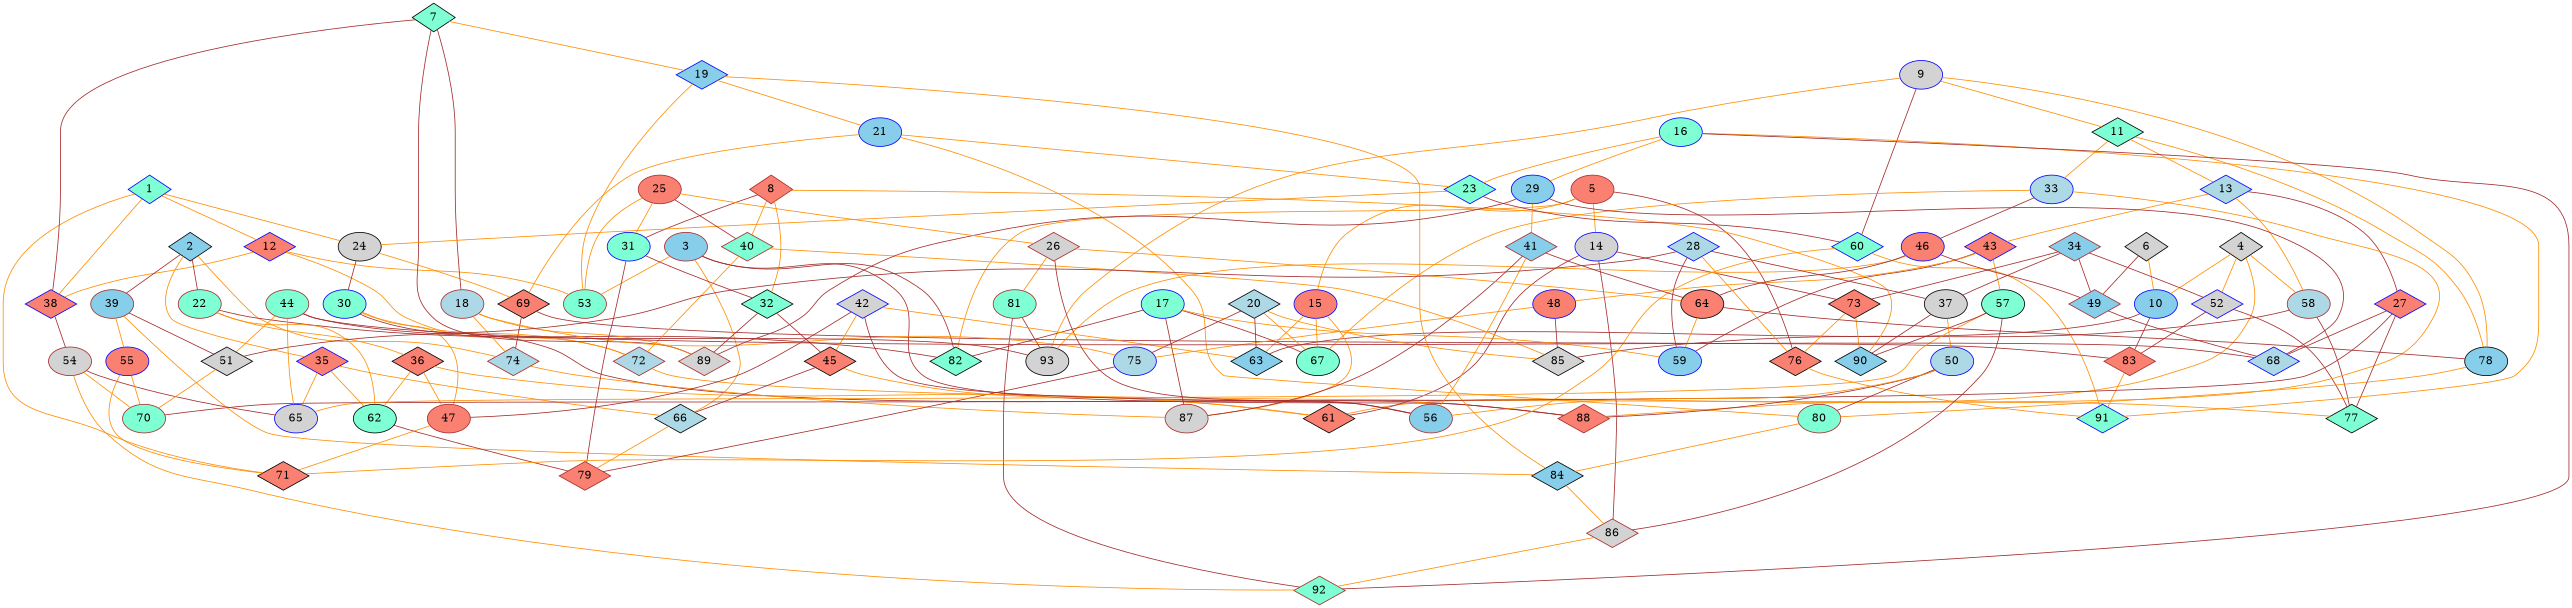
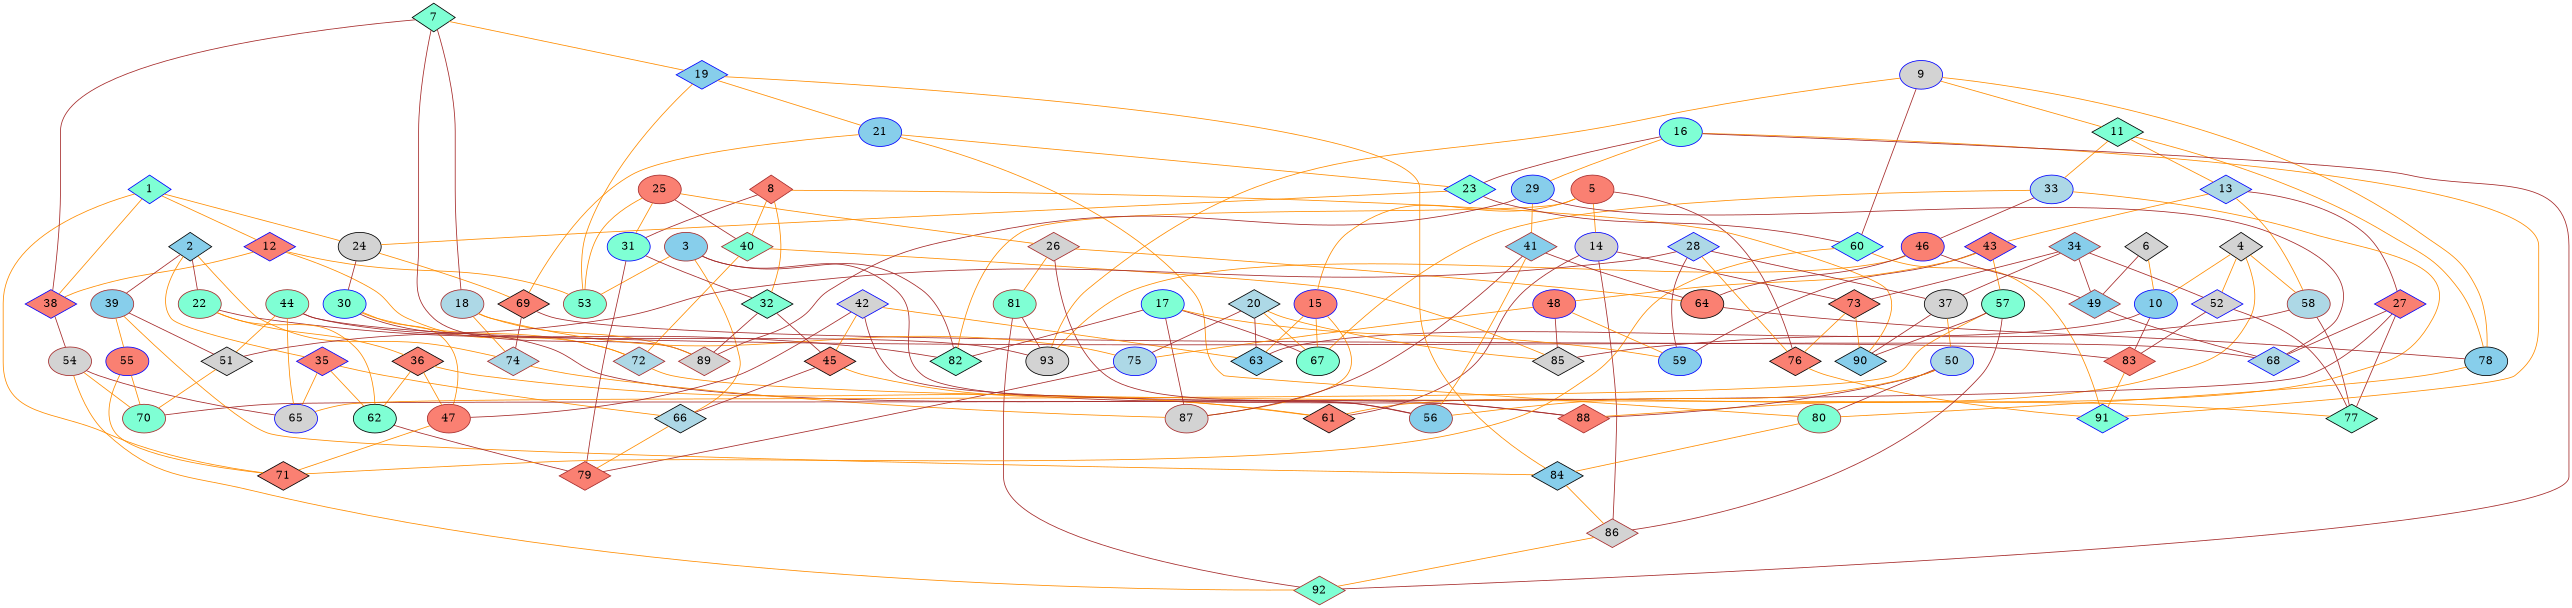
edge "16" -- "23": color darkorange -> brown
edge "64" -- "59": now "48" -- "59"
